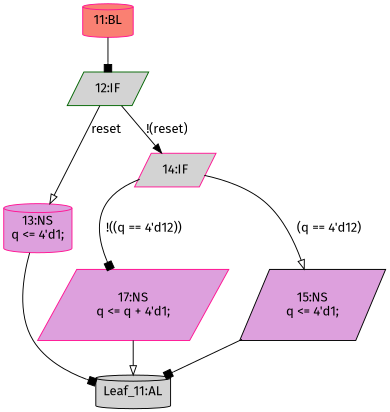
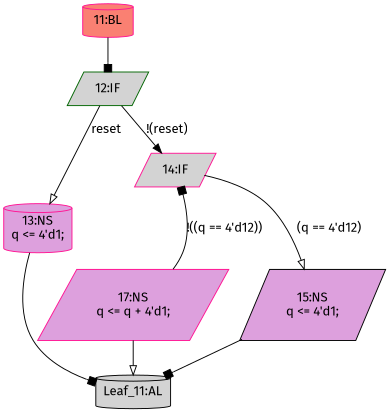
edge "14:IF" -> "17:NS q <= q + 4'd1;": reversed
